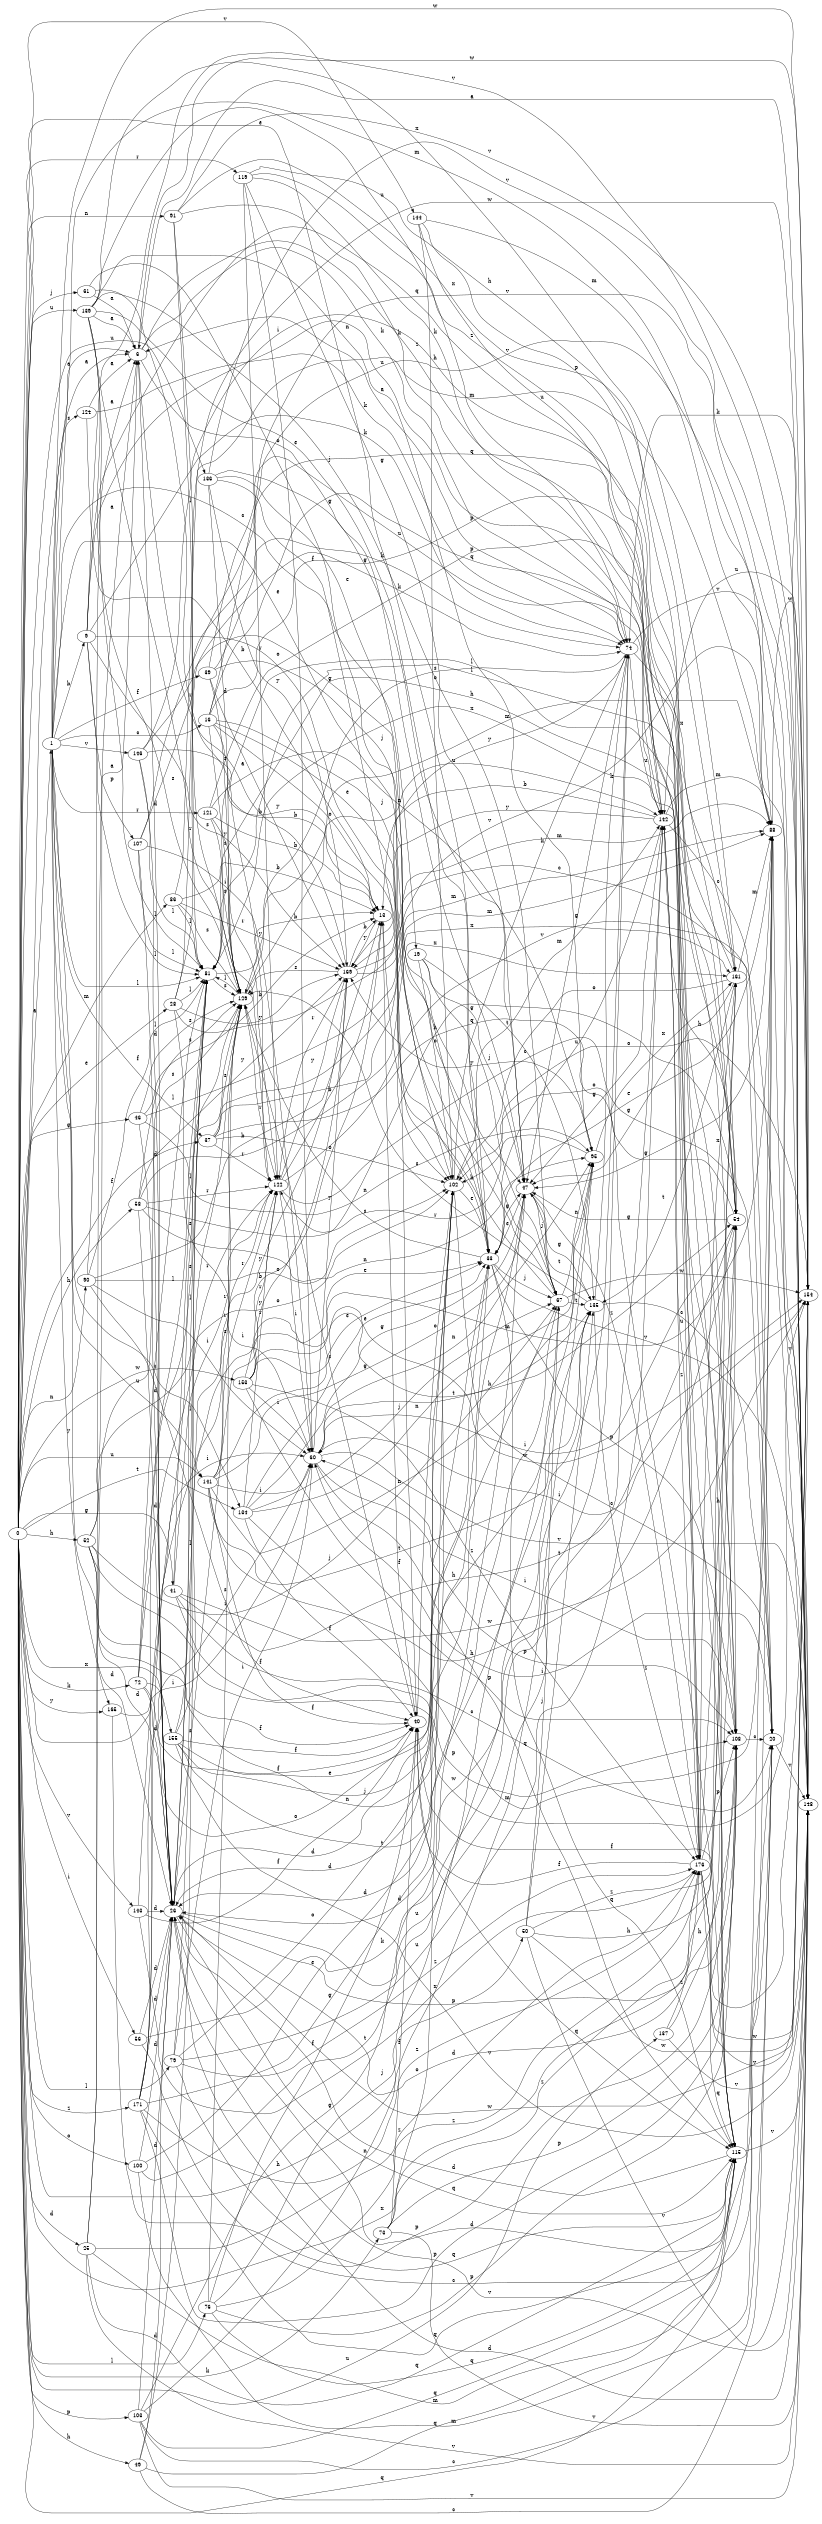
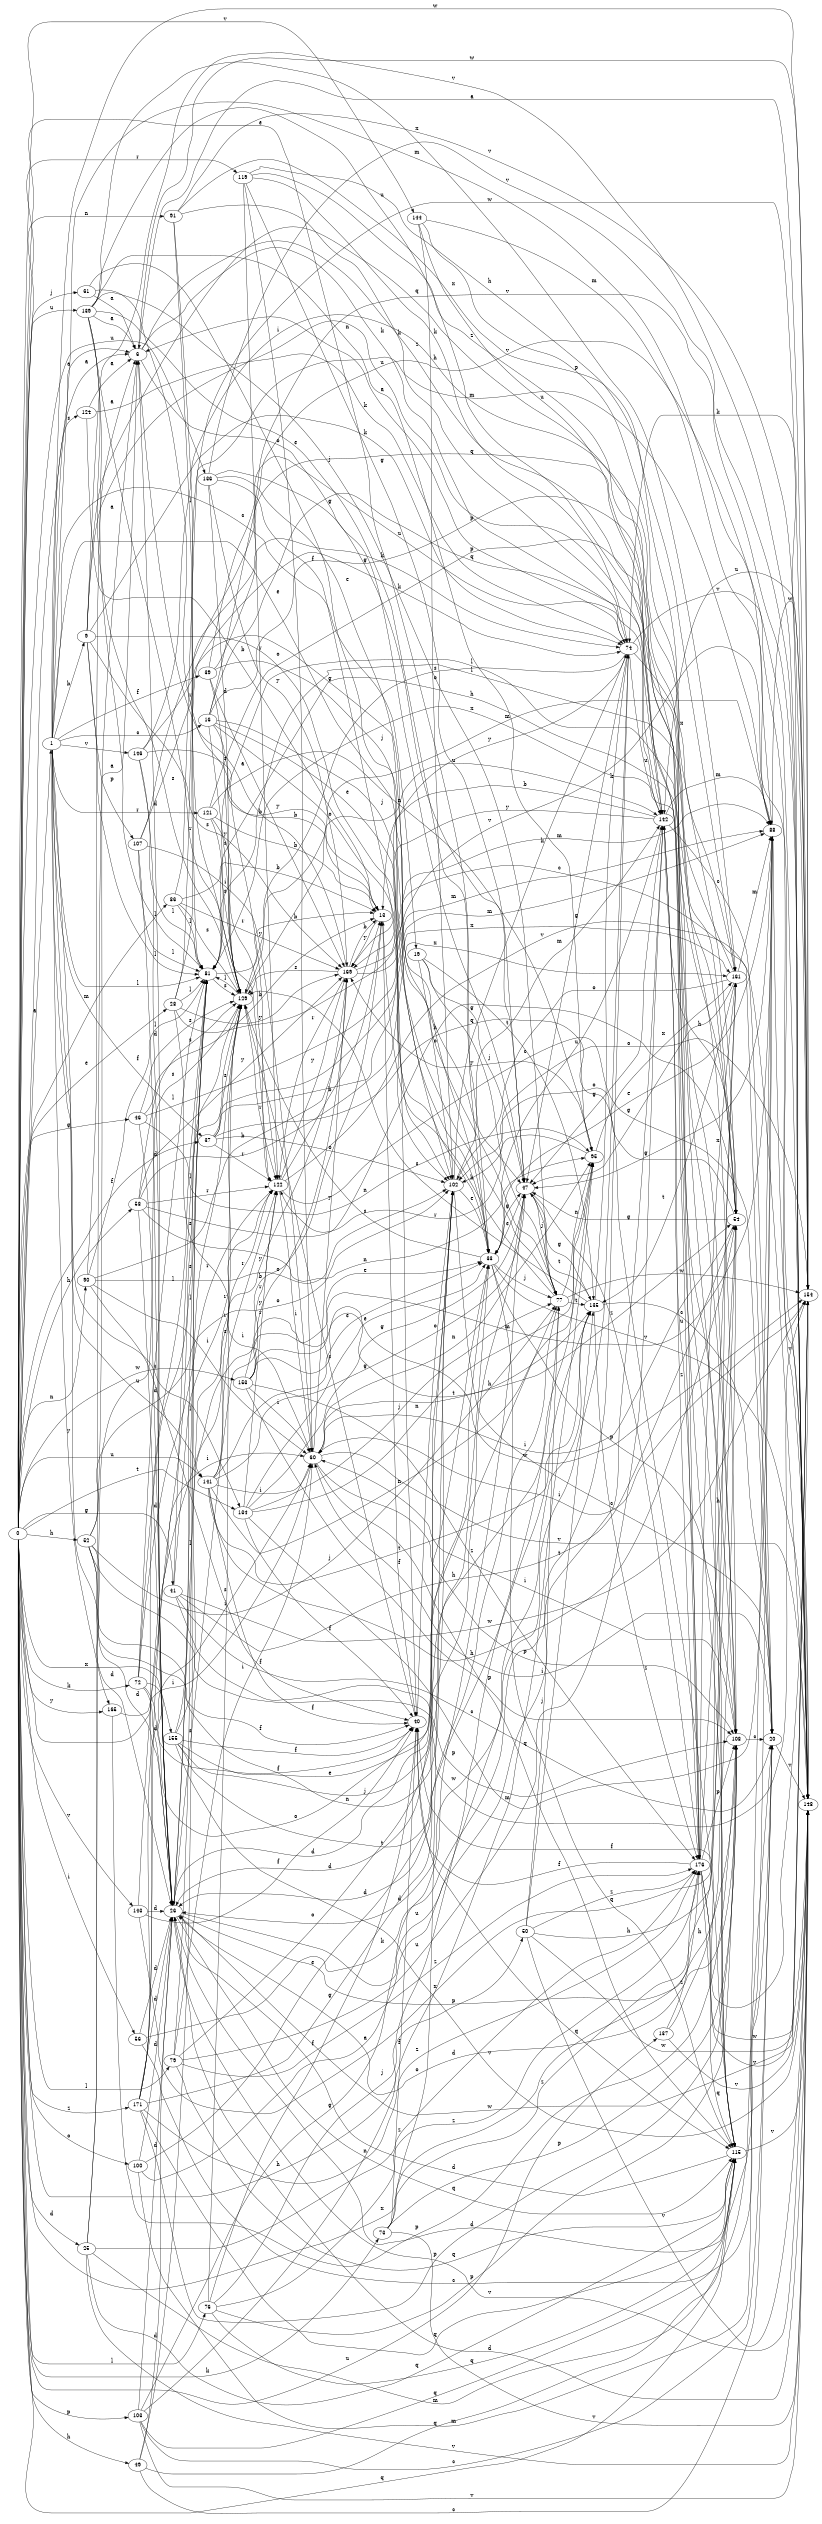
node "67": label "67" -> "77"
edge "100" -> "135": label "t" -> "a"
